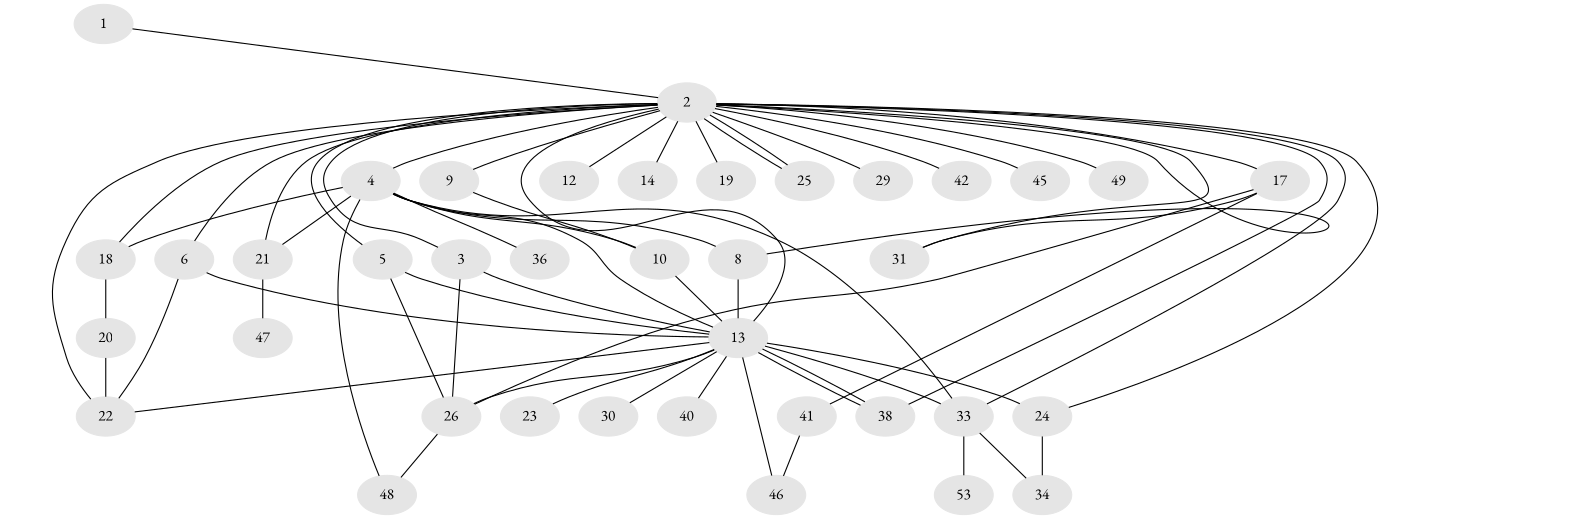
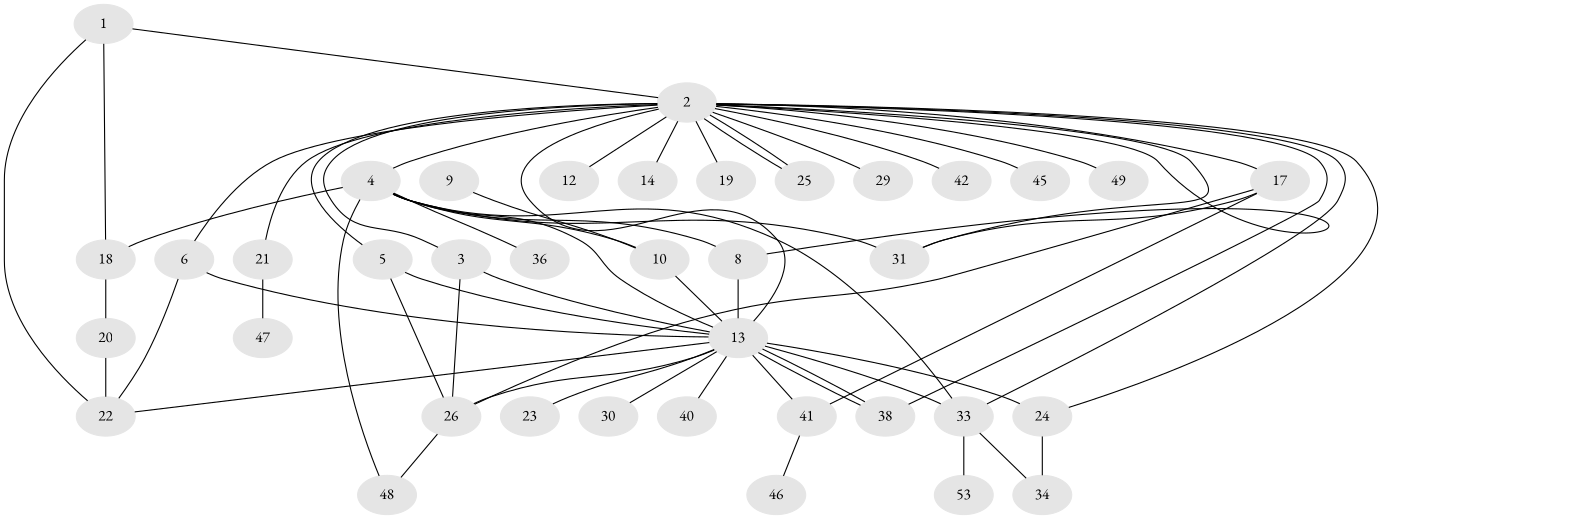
edge "2" -- "18": now "1" -- "18"
edge "2" -- "22": now "1" -- "22"
edge "2" -- "9": removed
edge "4" -- "21": now "4" -- "31"
edge "13" -- "46": now "13" -- "41"
